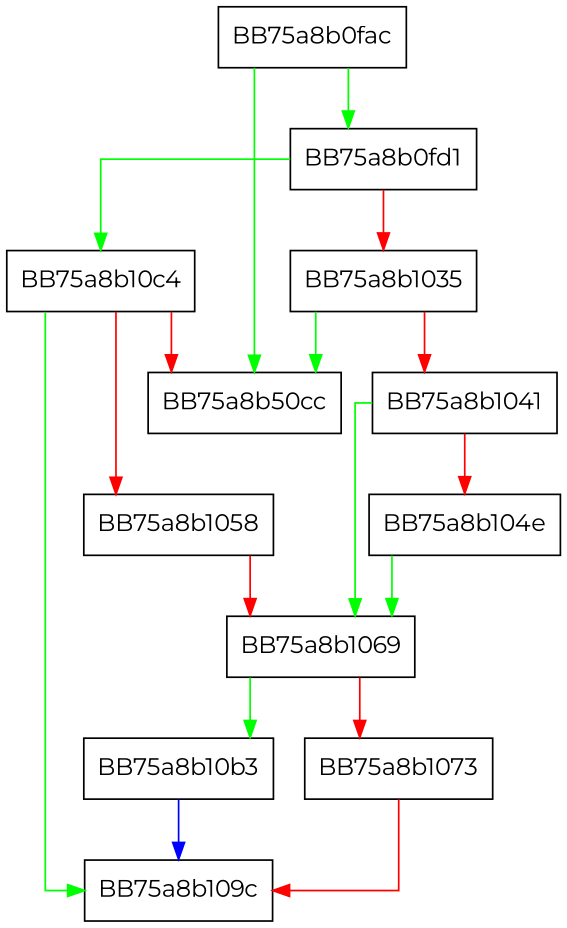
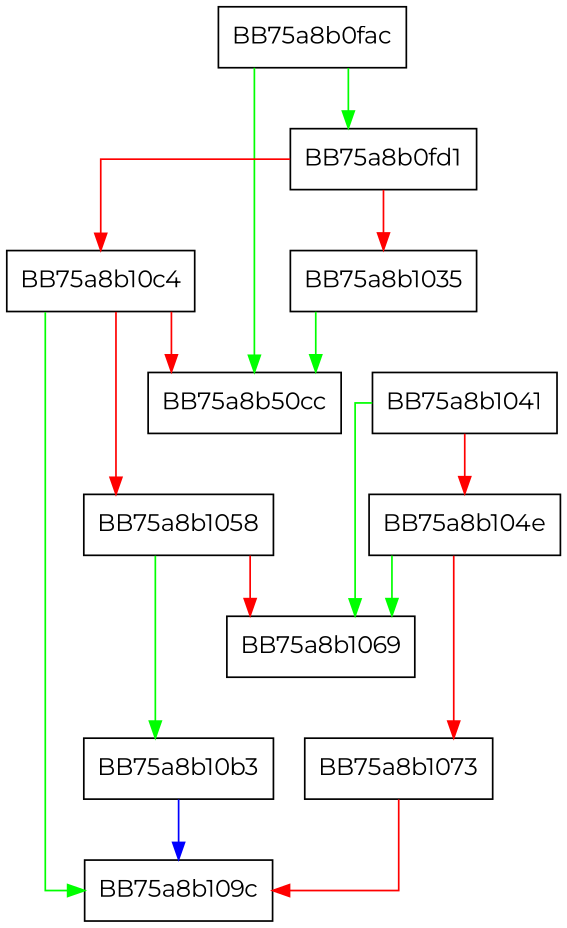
edge "BB75a8b0fd1" -> "BB75a8b10c4": color green -> red
edge "BB75a8b1035" -> "BB75a8b1041": removed
edge "BB75a8b1069" -> "BB75a8b10b3": now "BB75a8b1058" -> "BB75a8b10b3"
edge "BB75a8b1069" -> "BB75a8b1073": now "BB75a8b104e" -> "BB75a8b1073"
